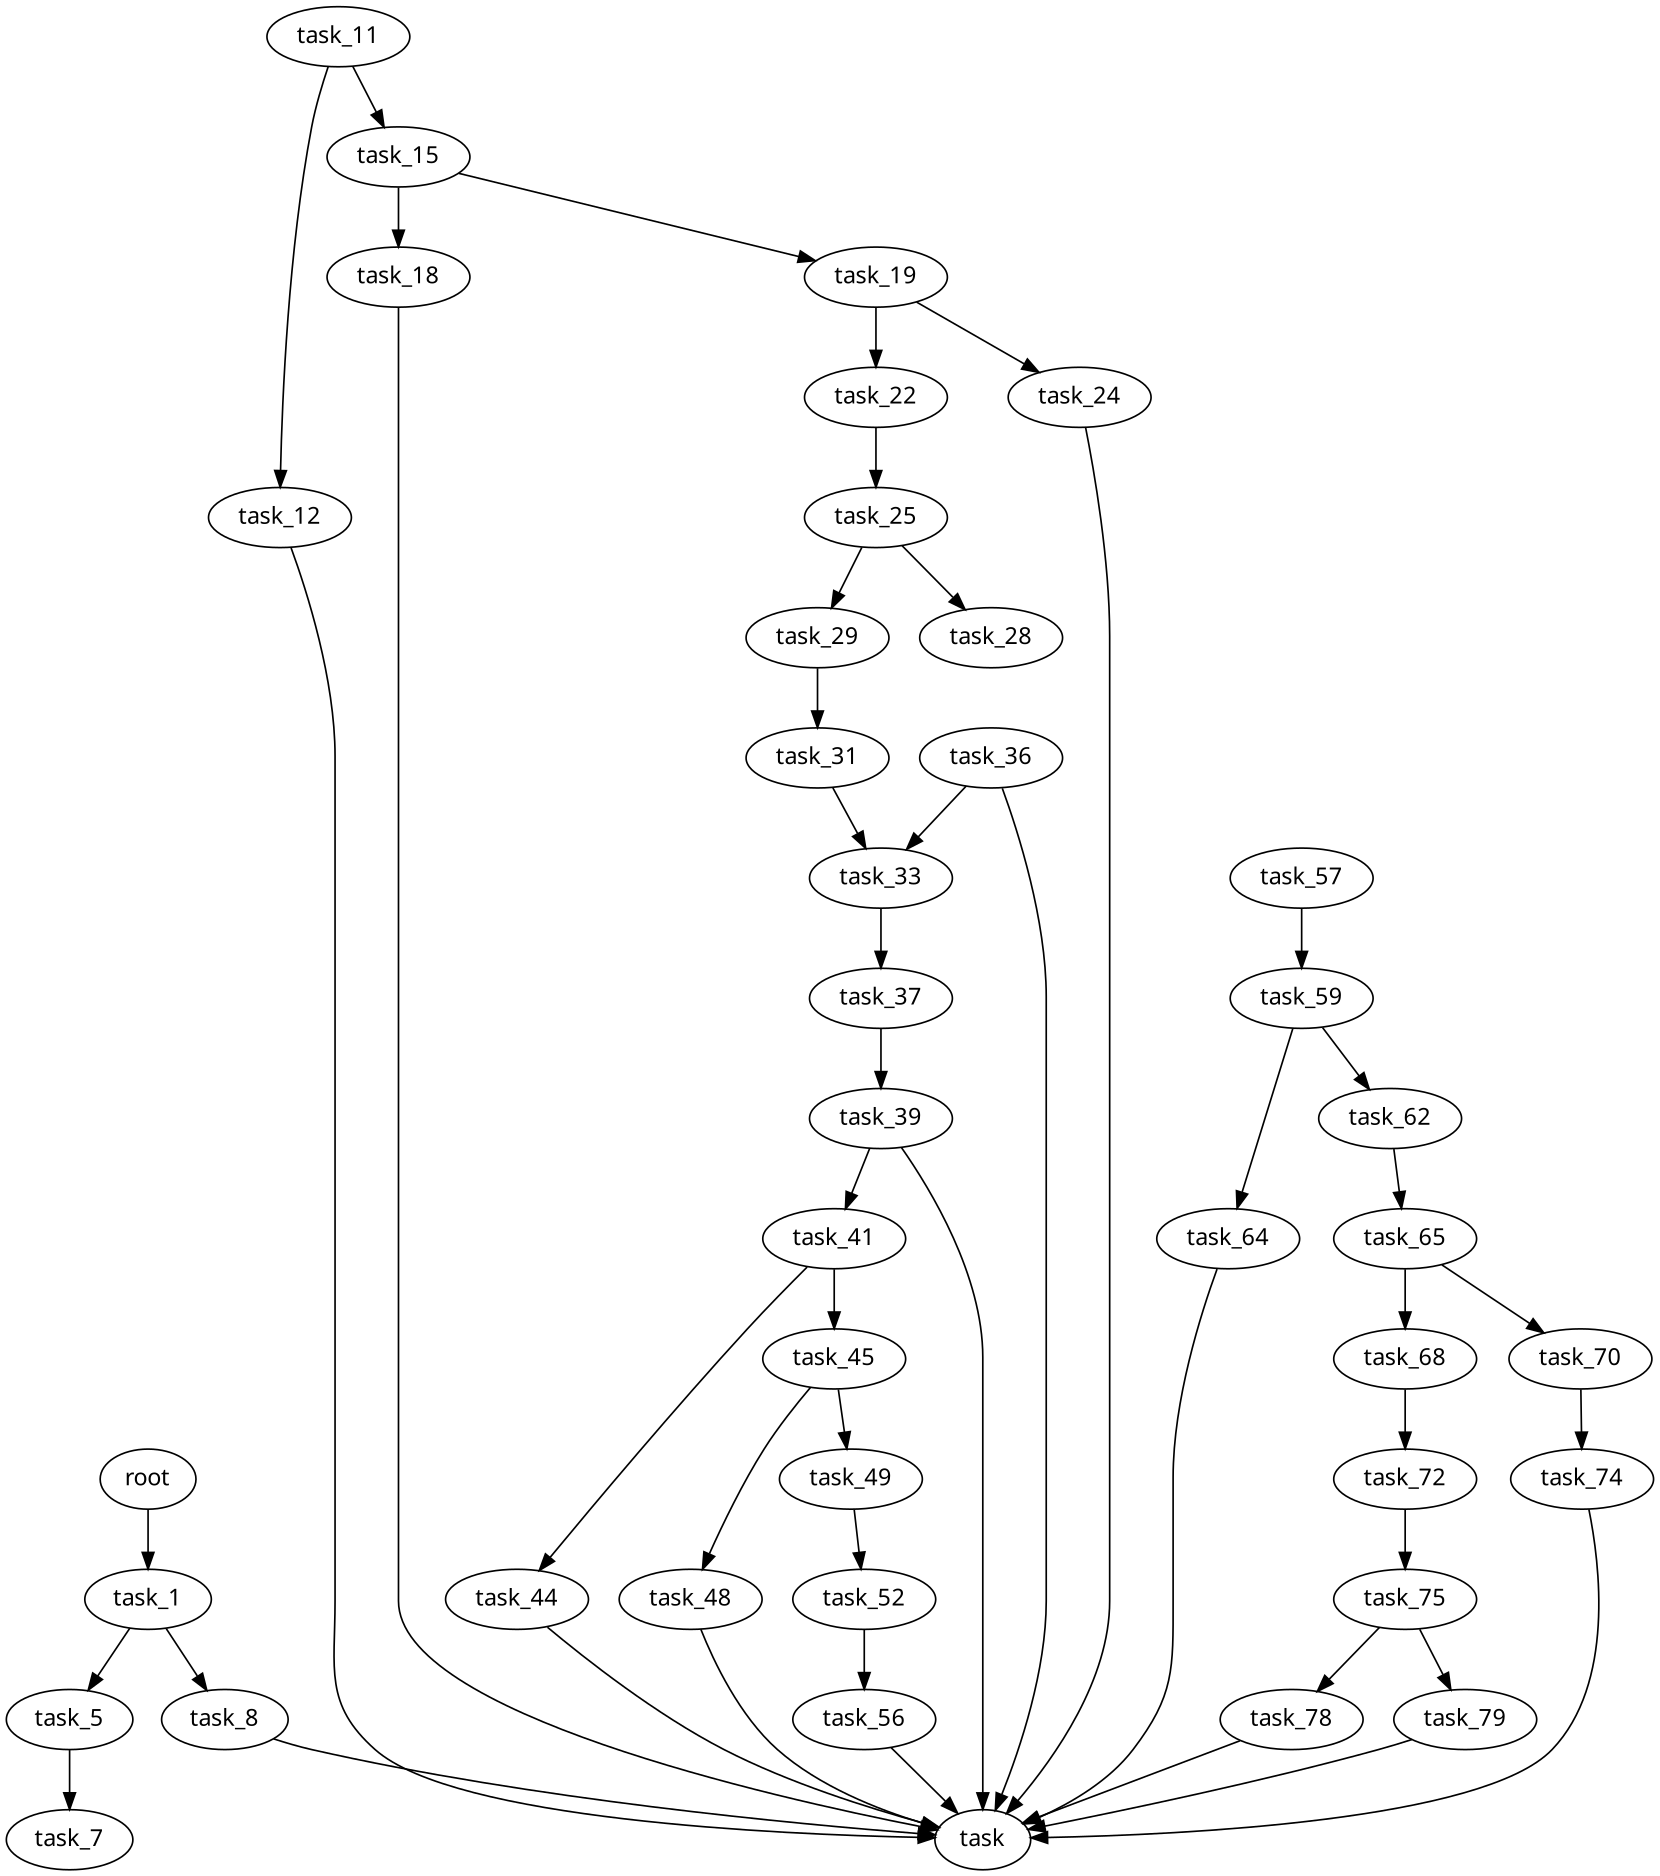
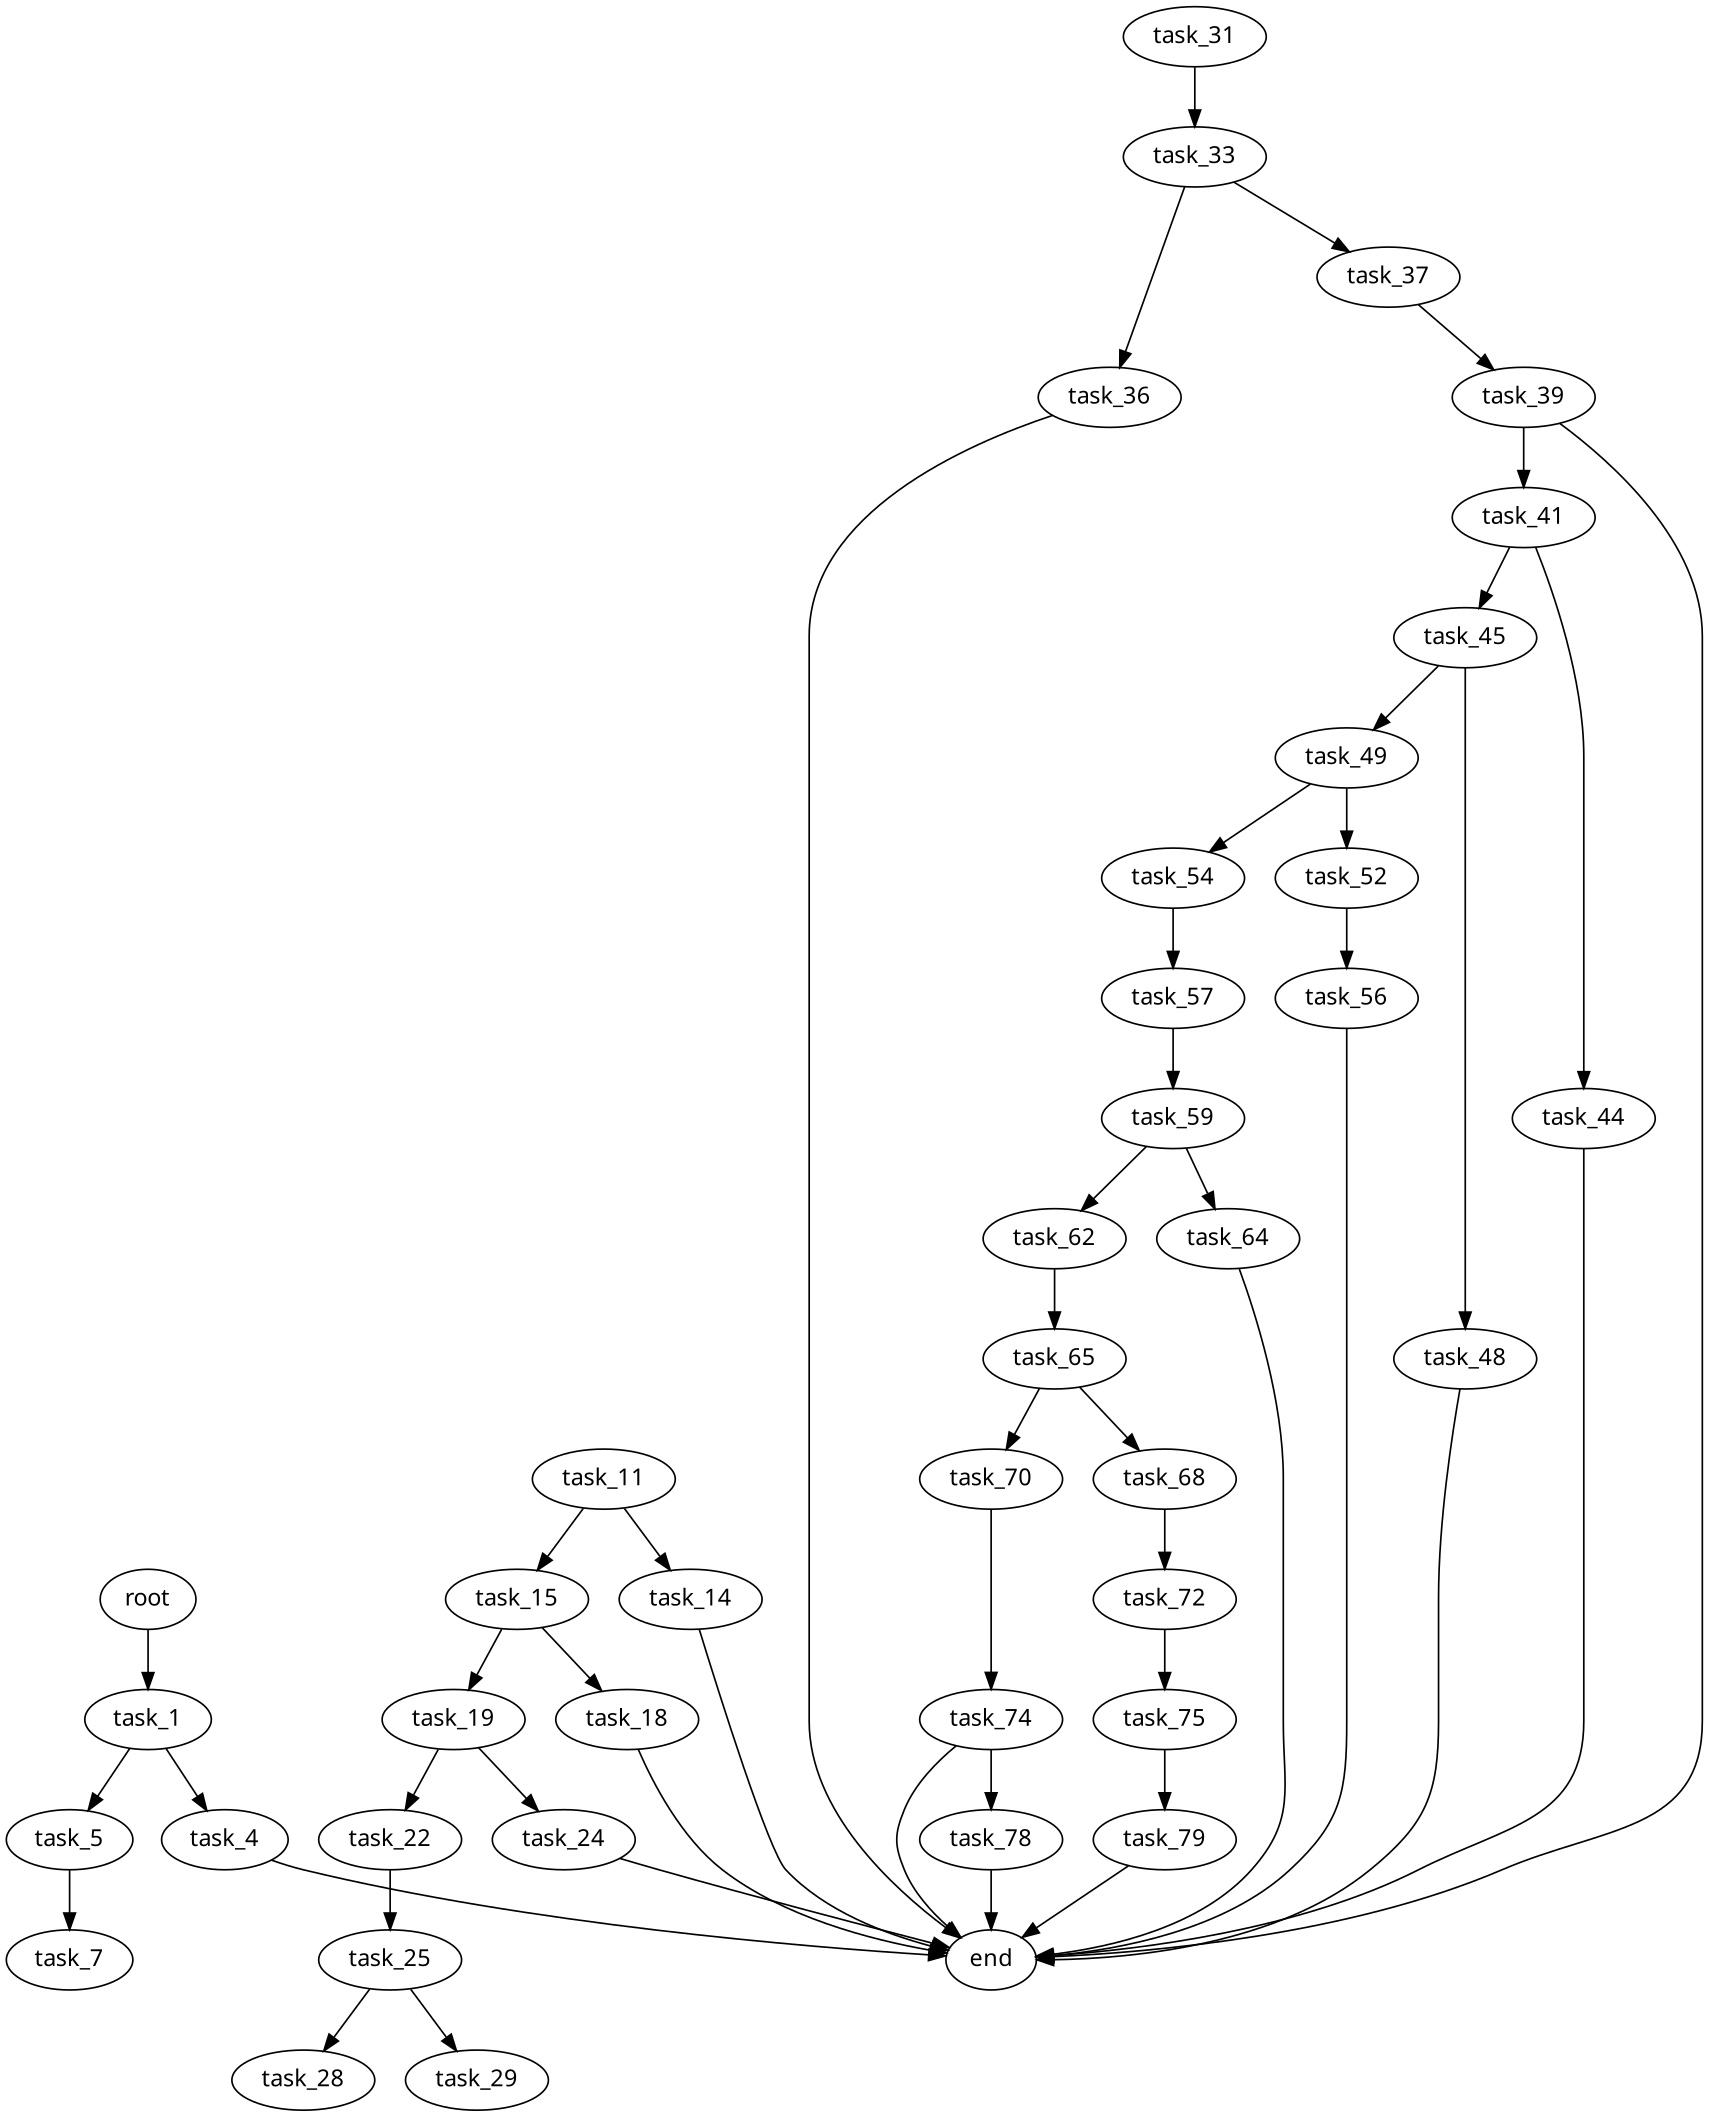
node "task_12": label "task_12" -> "task_14"
edge "task_29" -> "task_31": removed
edge "task_36" -> "task_33": reversed
node "task_54": added
edge "task_75" -> "task_78": now "task_74" -> "task_78"
node "task_8": label "task_8" -> "task_4"
node "task": label "task" -> "end"
